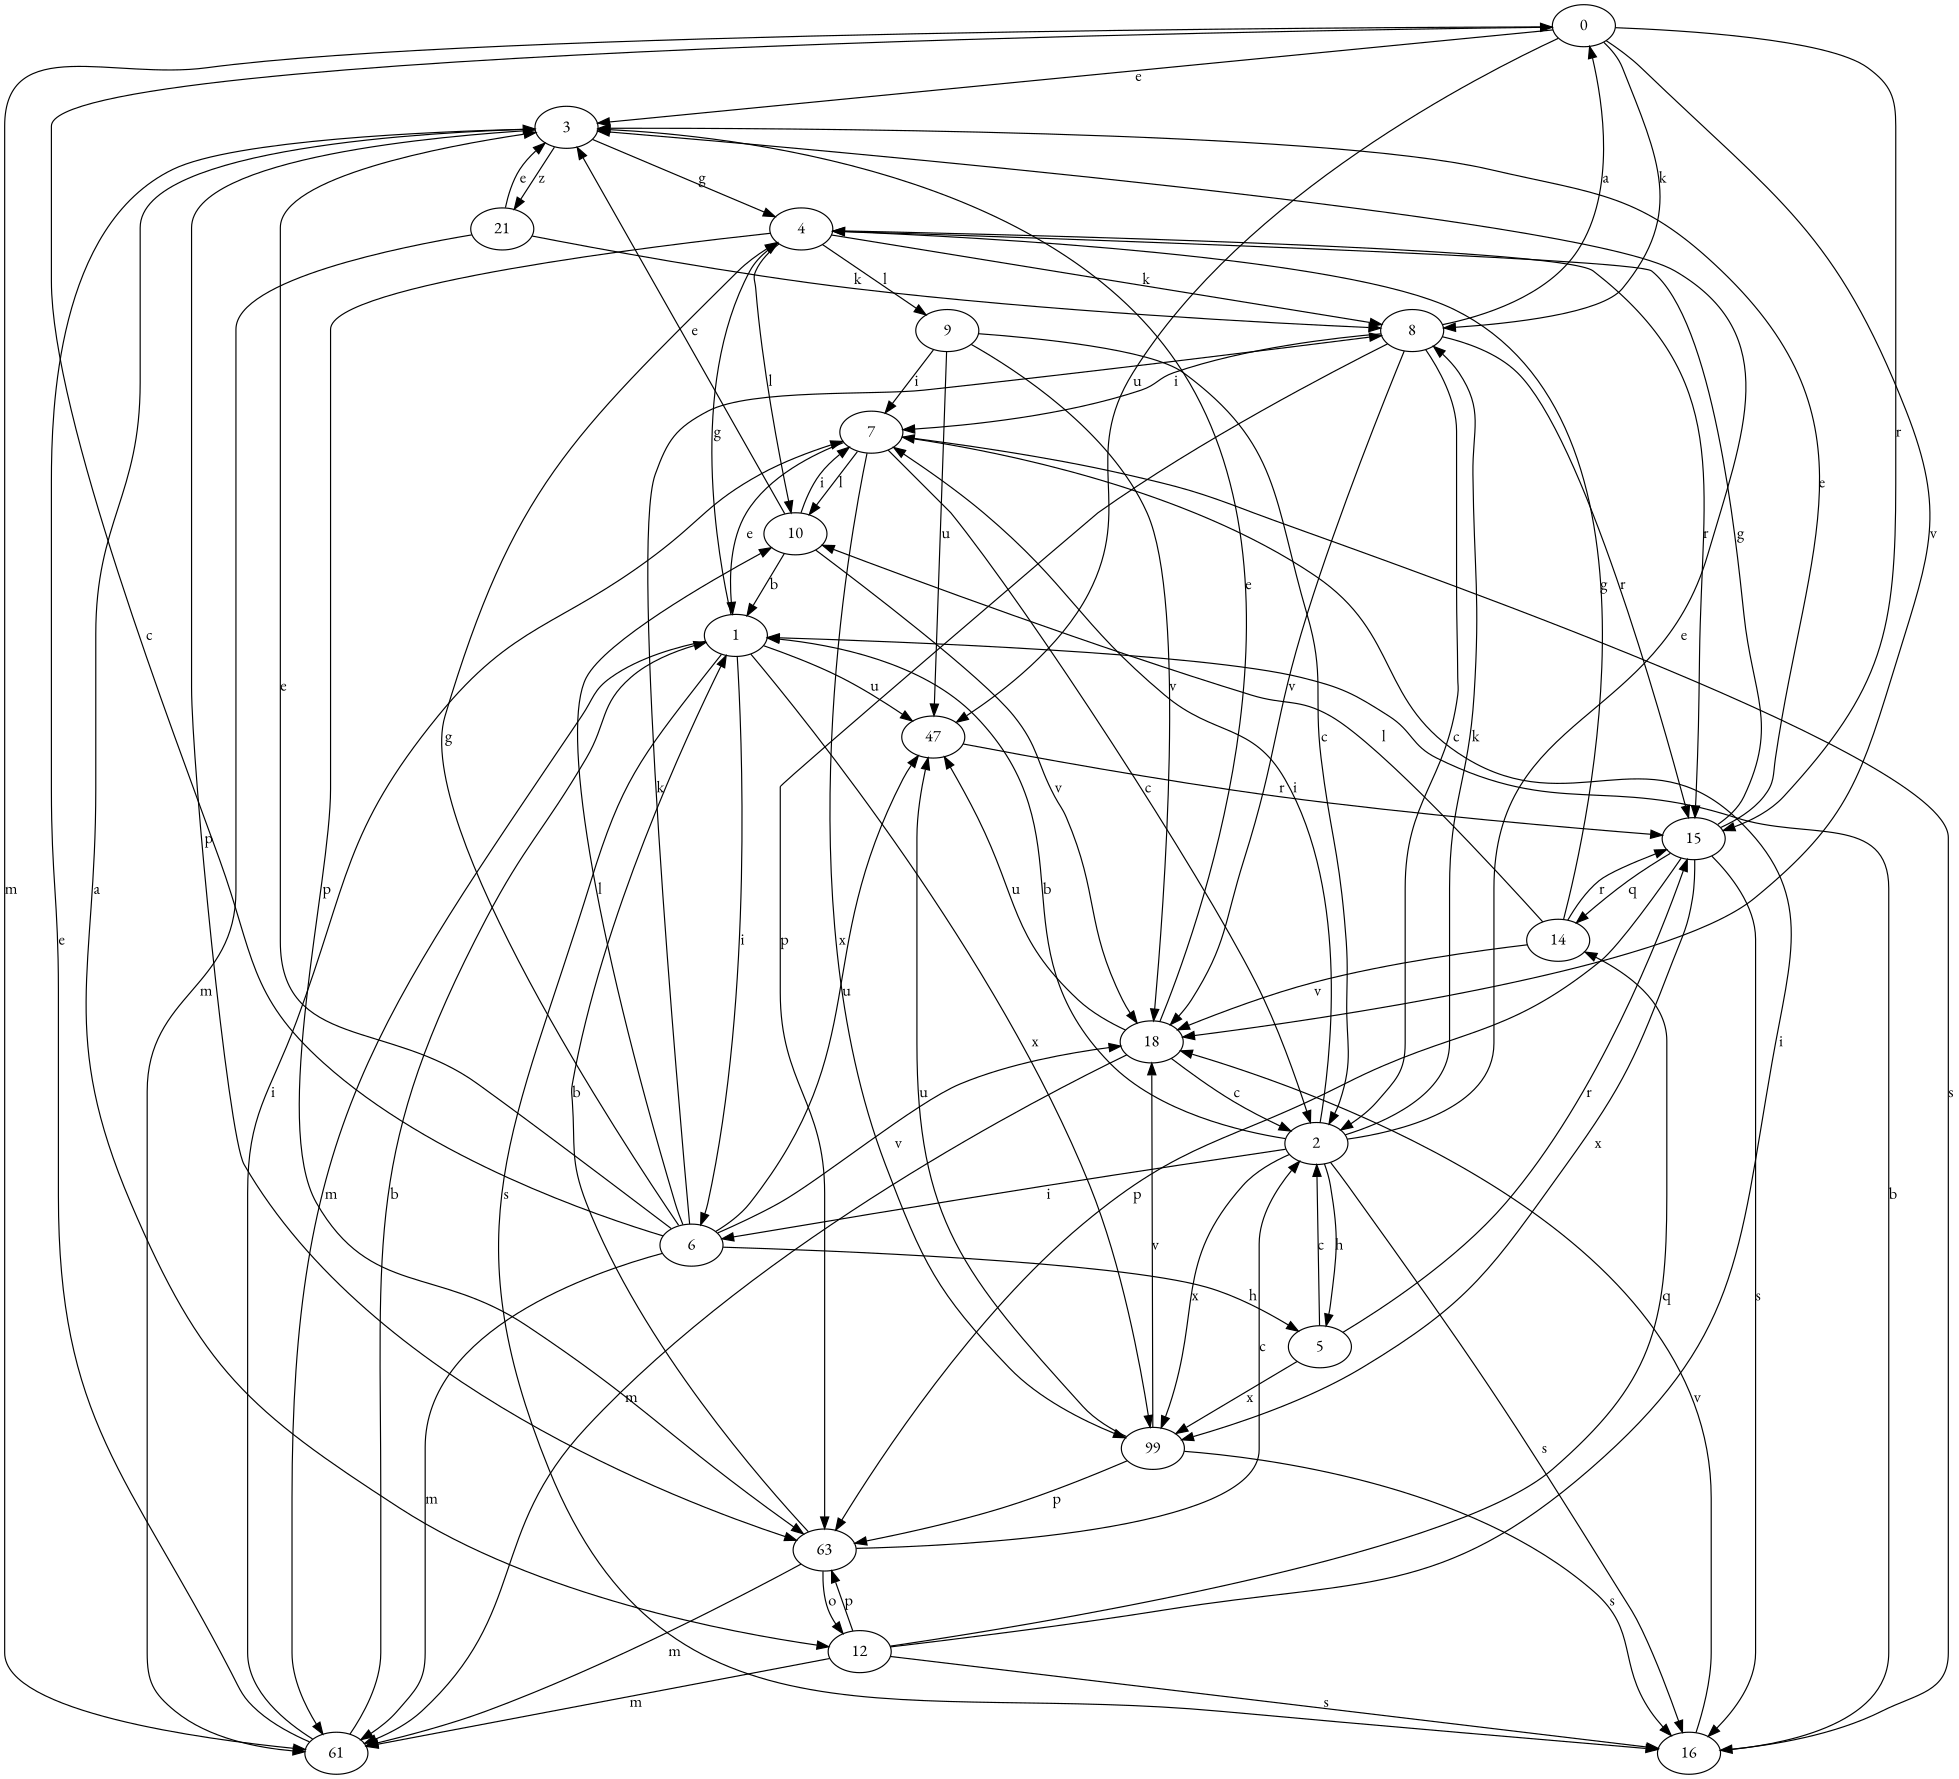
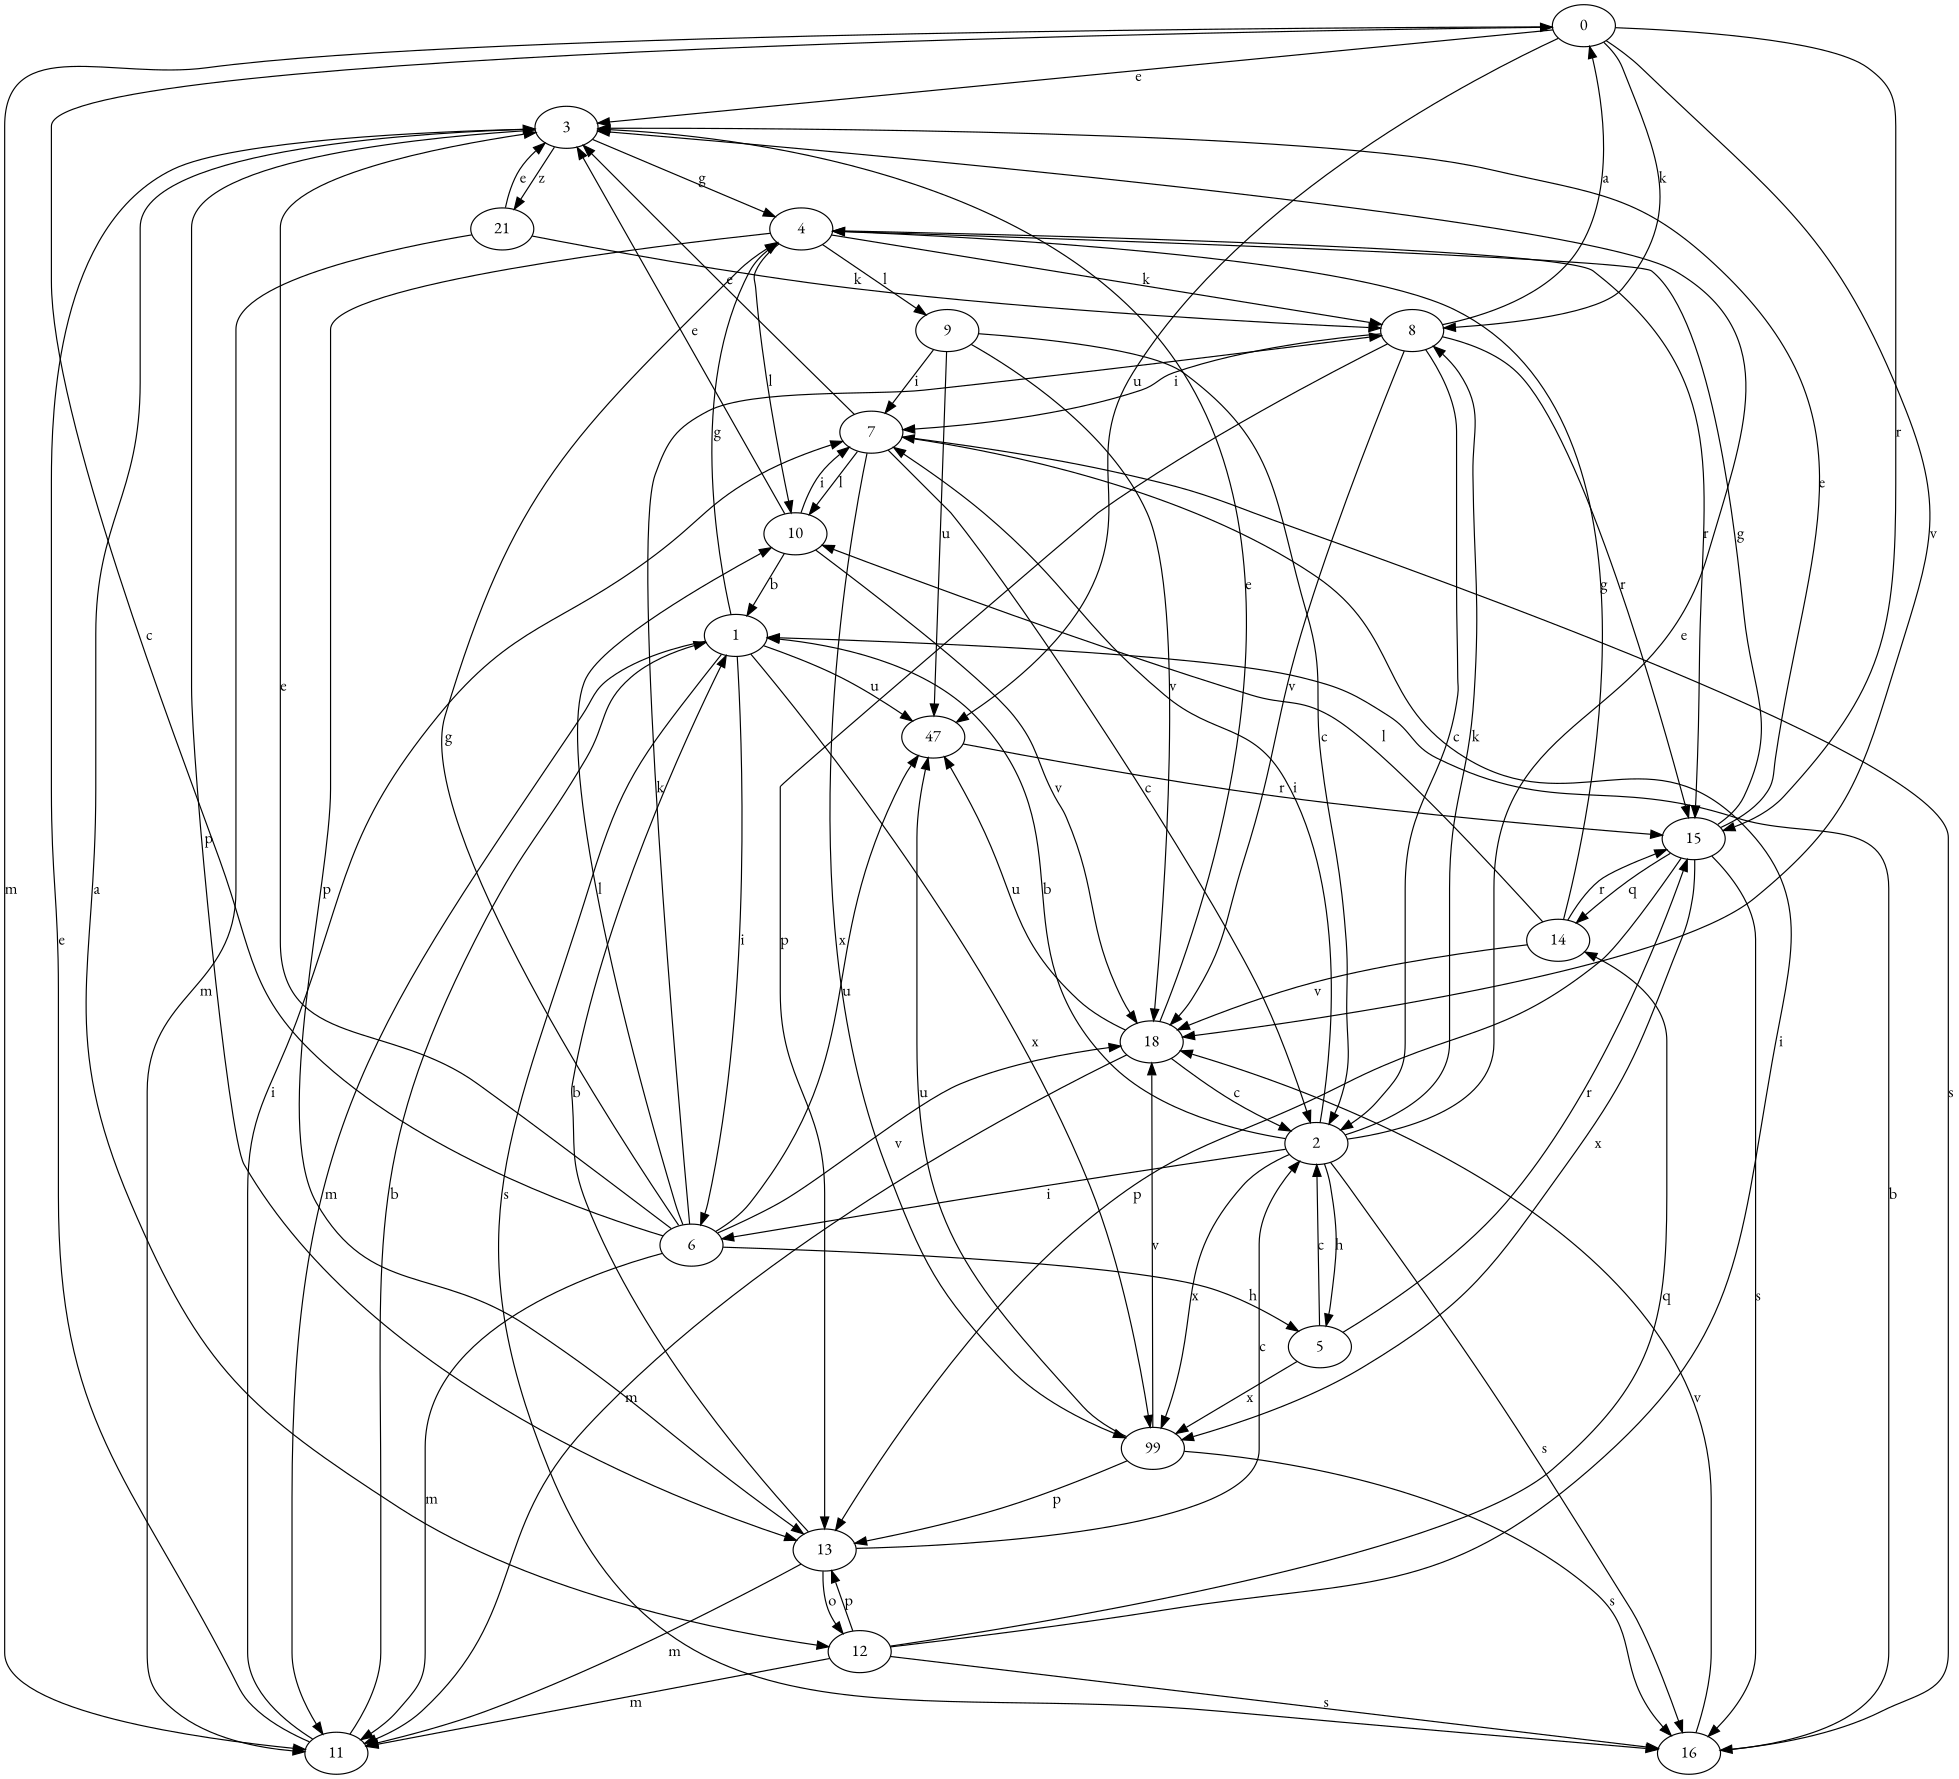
edge "7" -> "1": now "7" -> "3"
node "63": label "63" -> "13"
node "61": label "61" -> "11"
